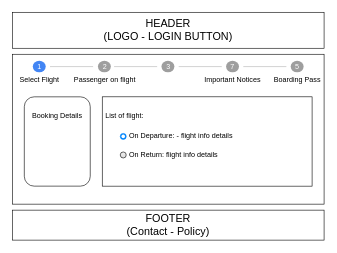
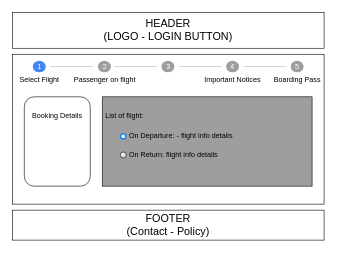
node "7": label "7" -> "4"
node "List of flight:": fillcolor #ffffff -> #9e9e9e
